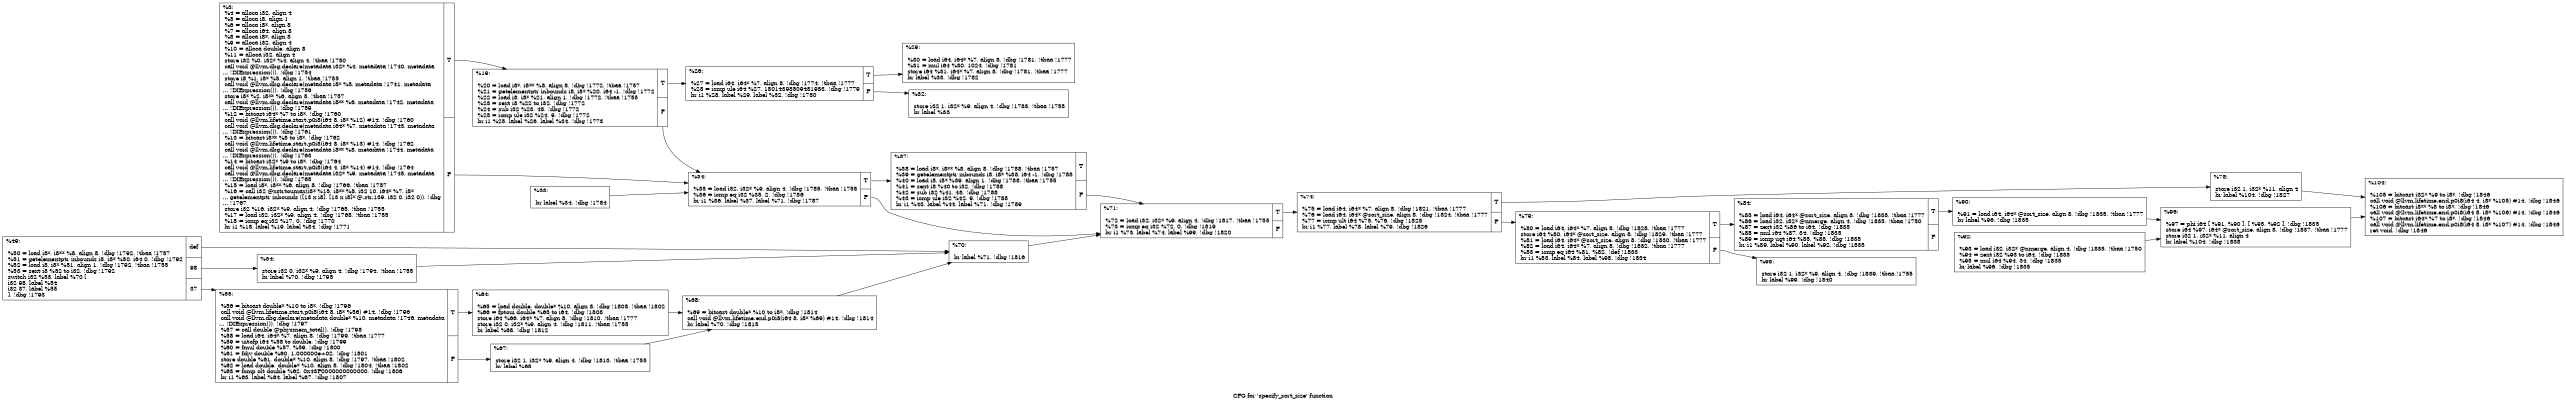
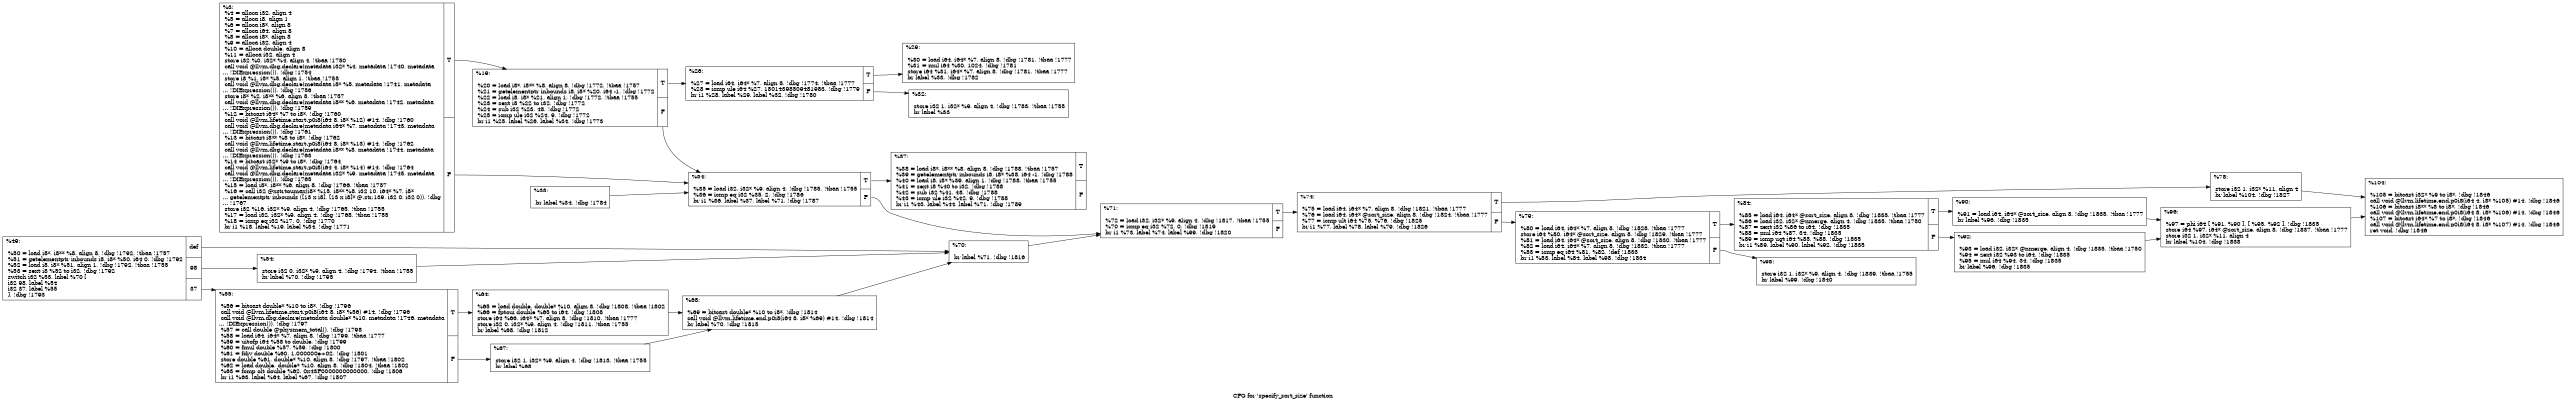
edge "%37:" -> "%71:": removed
node "%71:": text "%73 = icmp eq i32 %72, 0, !dbg !1819" -> "%70 = icmp eq i32 %72, 0, !dbg !1819"
edge "%84:" -> "%92:": added
